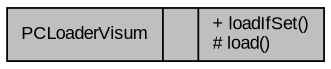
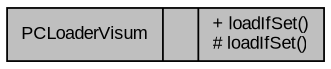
node "PCLoaderVisum": text "# load()" -> "# loadIfSet()"
